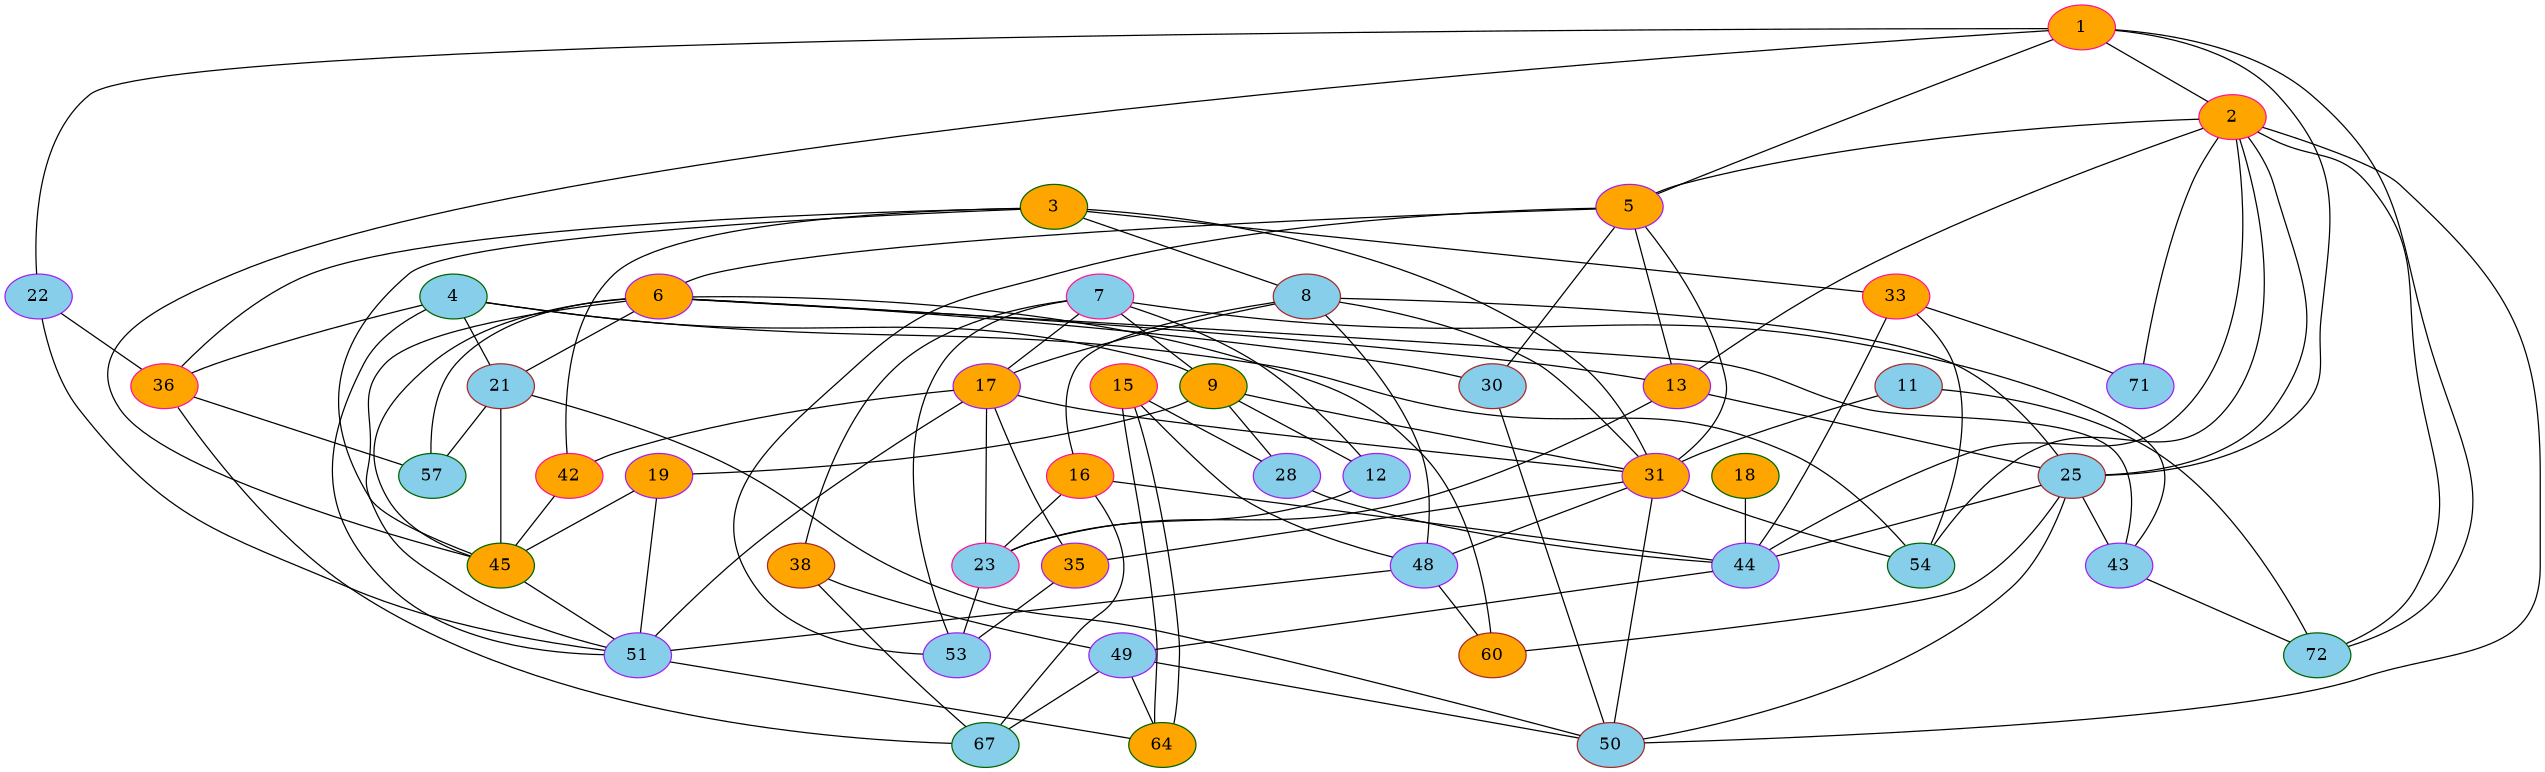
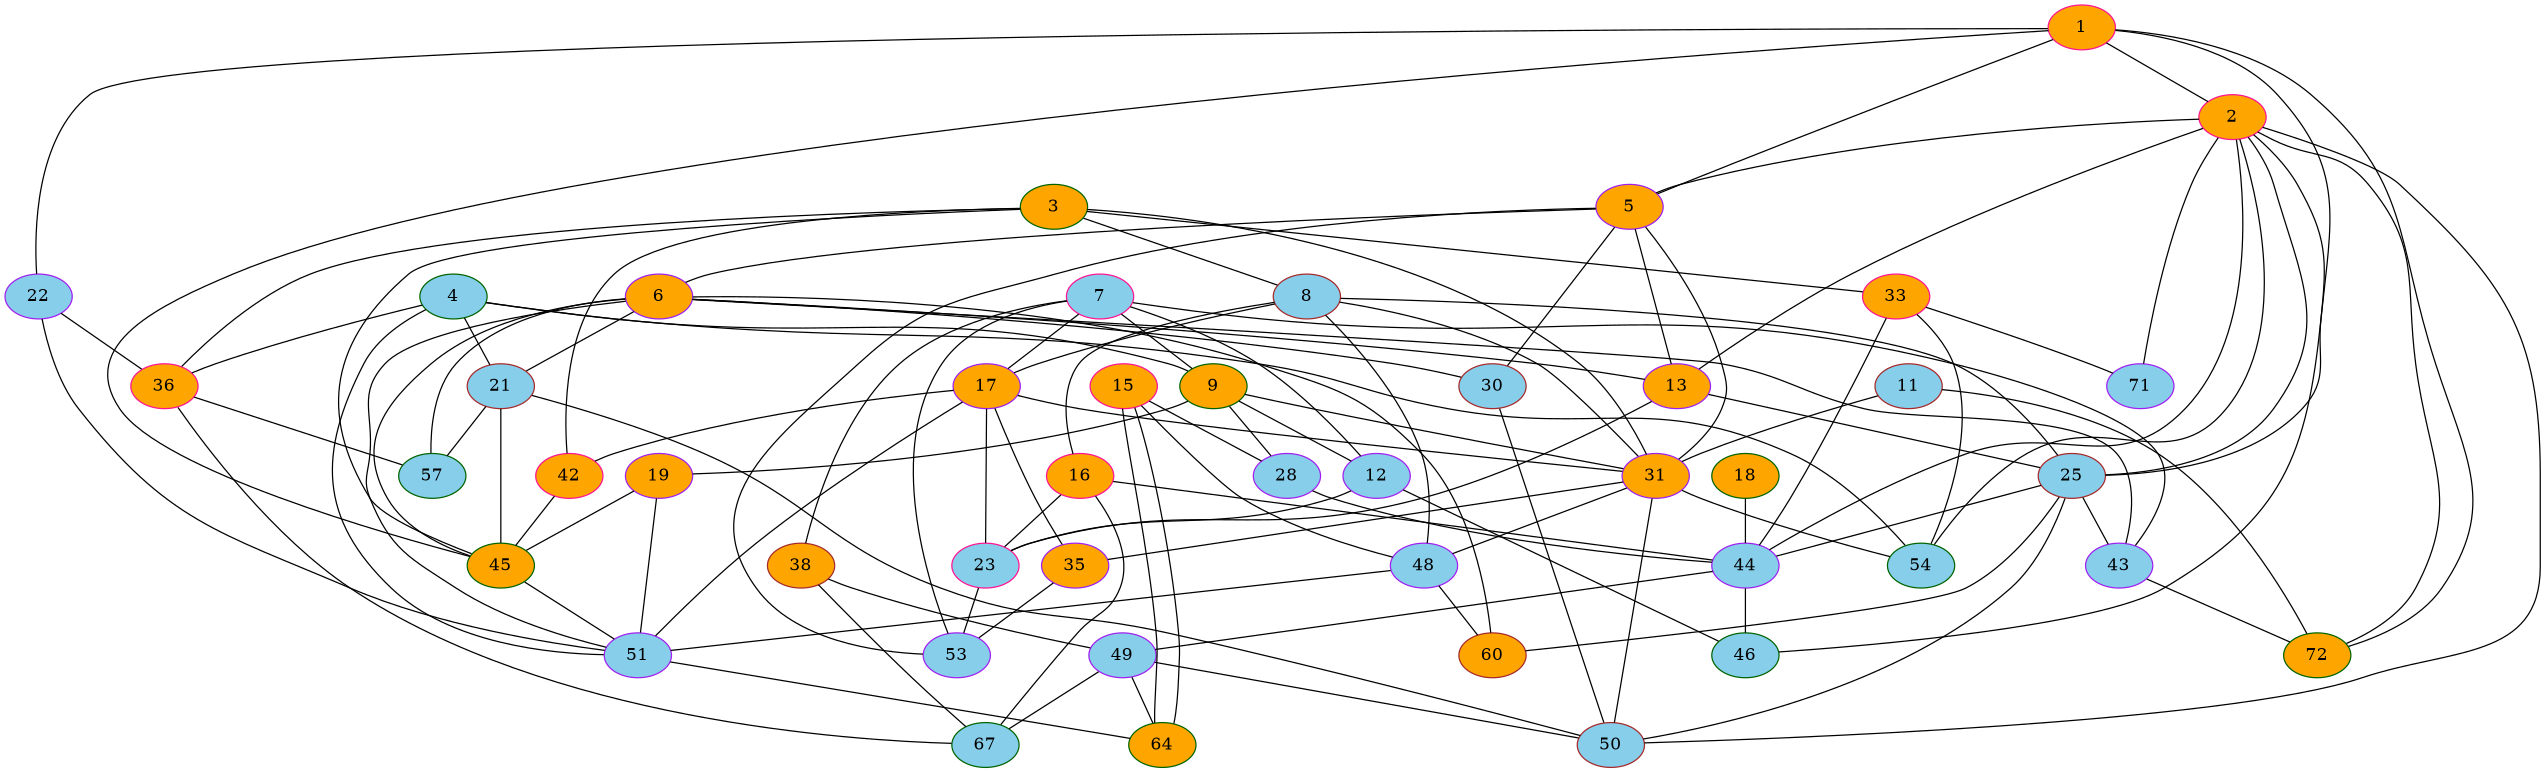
node "46": added
node "72": fillcolor skyblue -> orange
